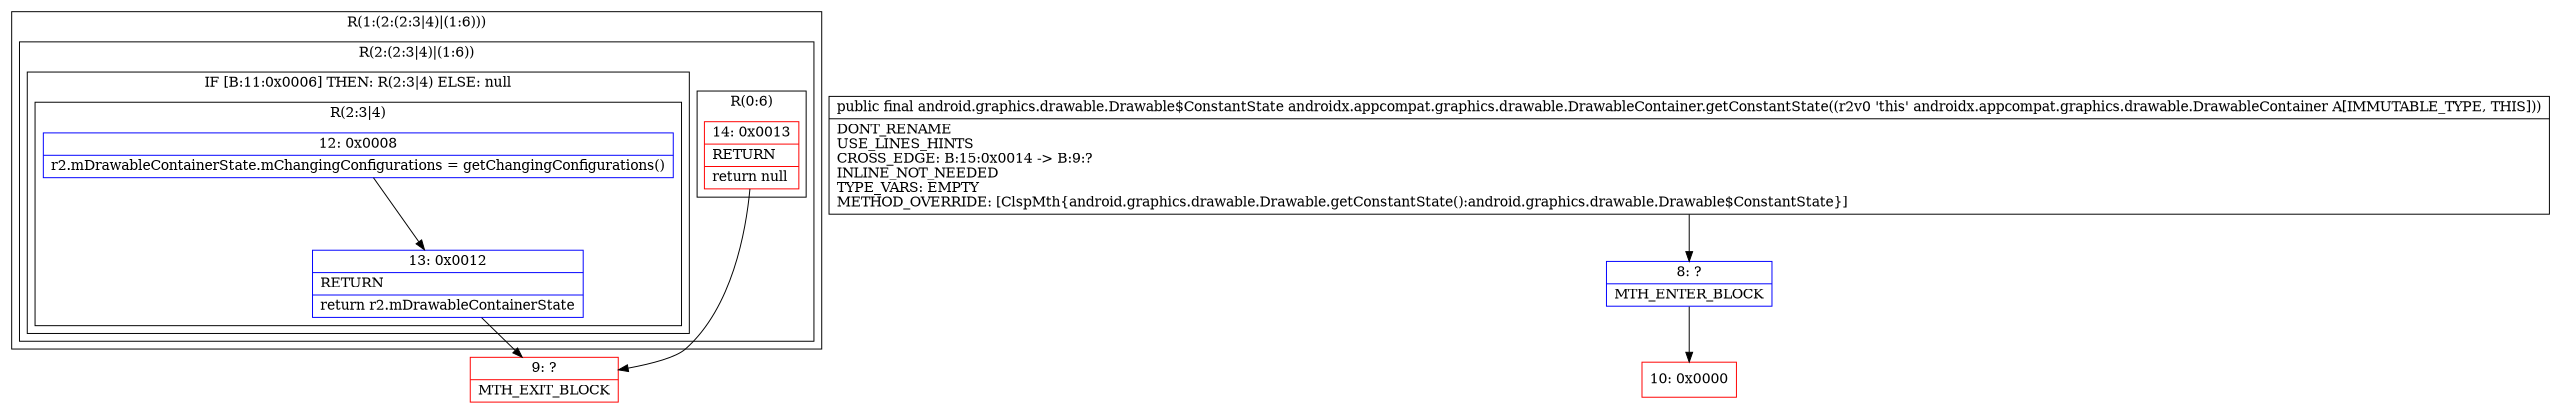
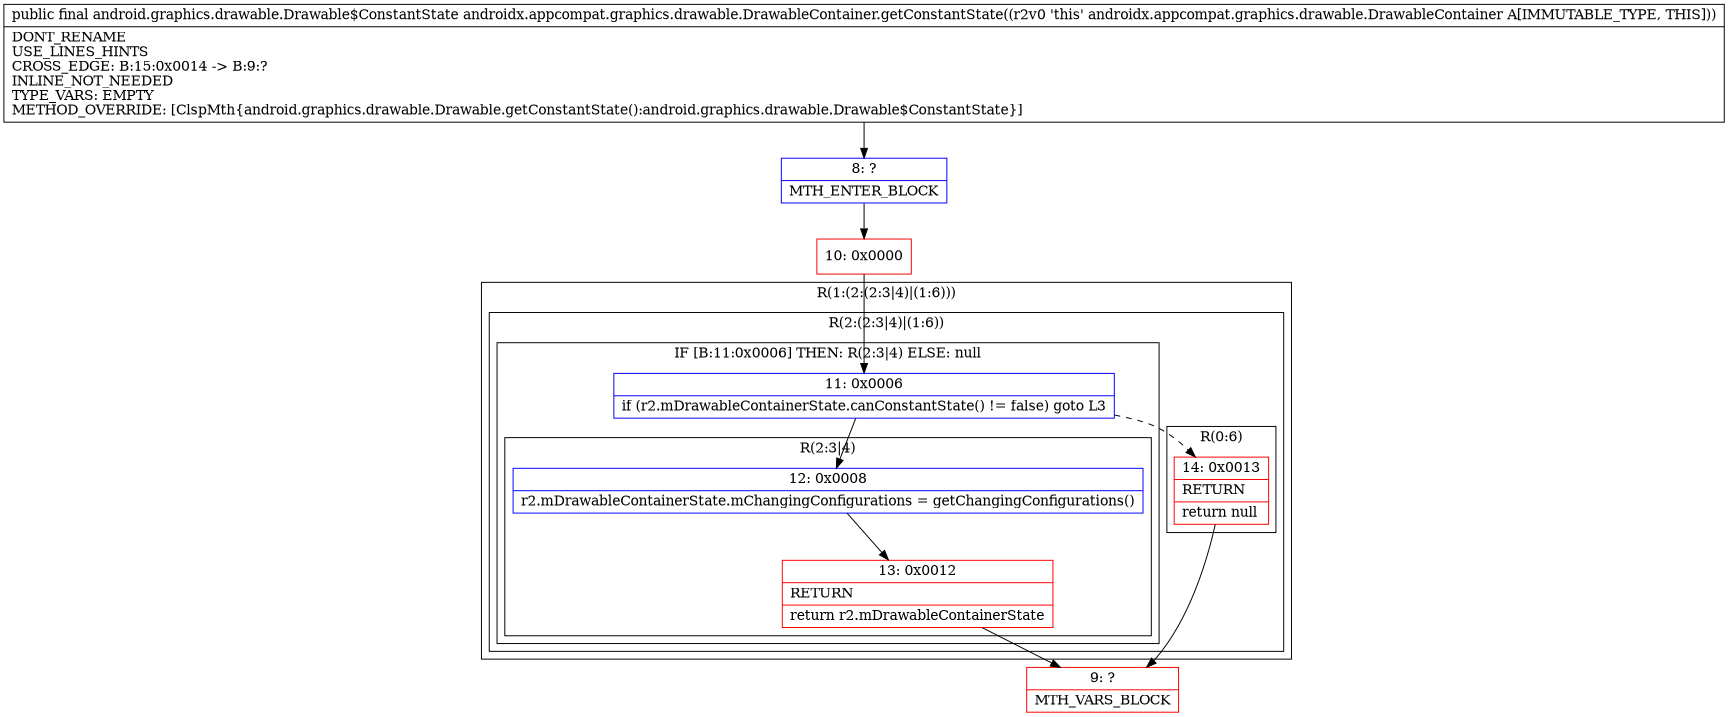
node "13: 0x0012": color blue -> red
node "9: ?": text "MTH_EXIT_BLOCK" -> "MTH_VARS_BLOCK"
node "11: 0x0006": added
